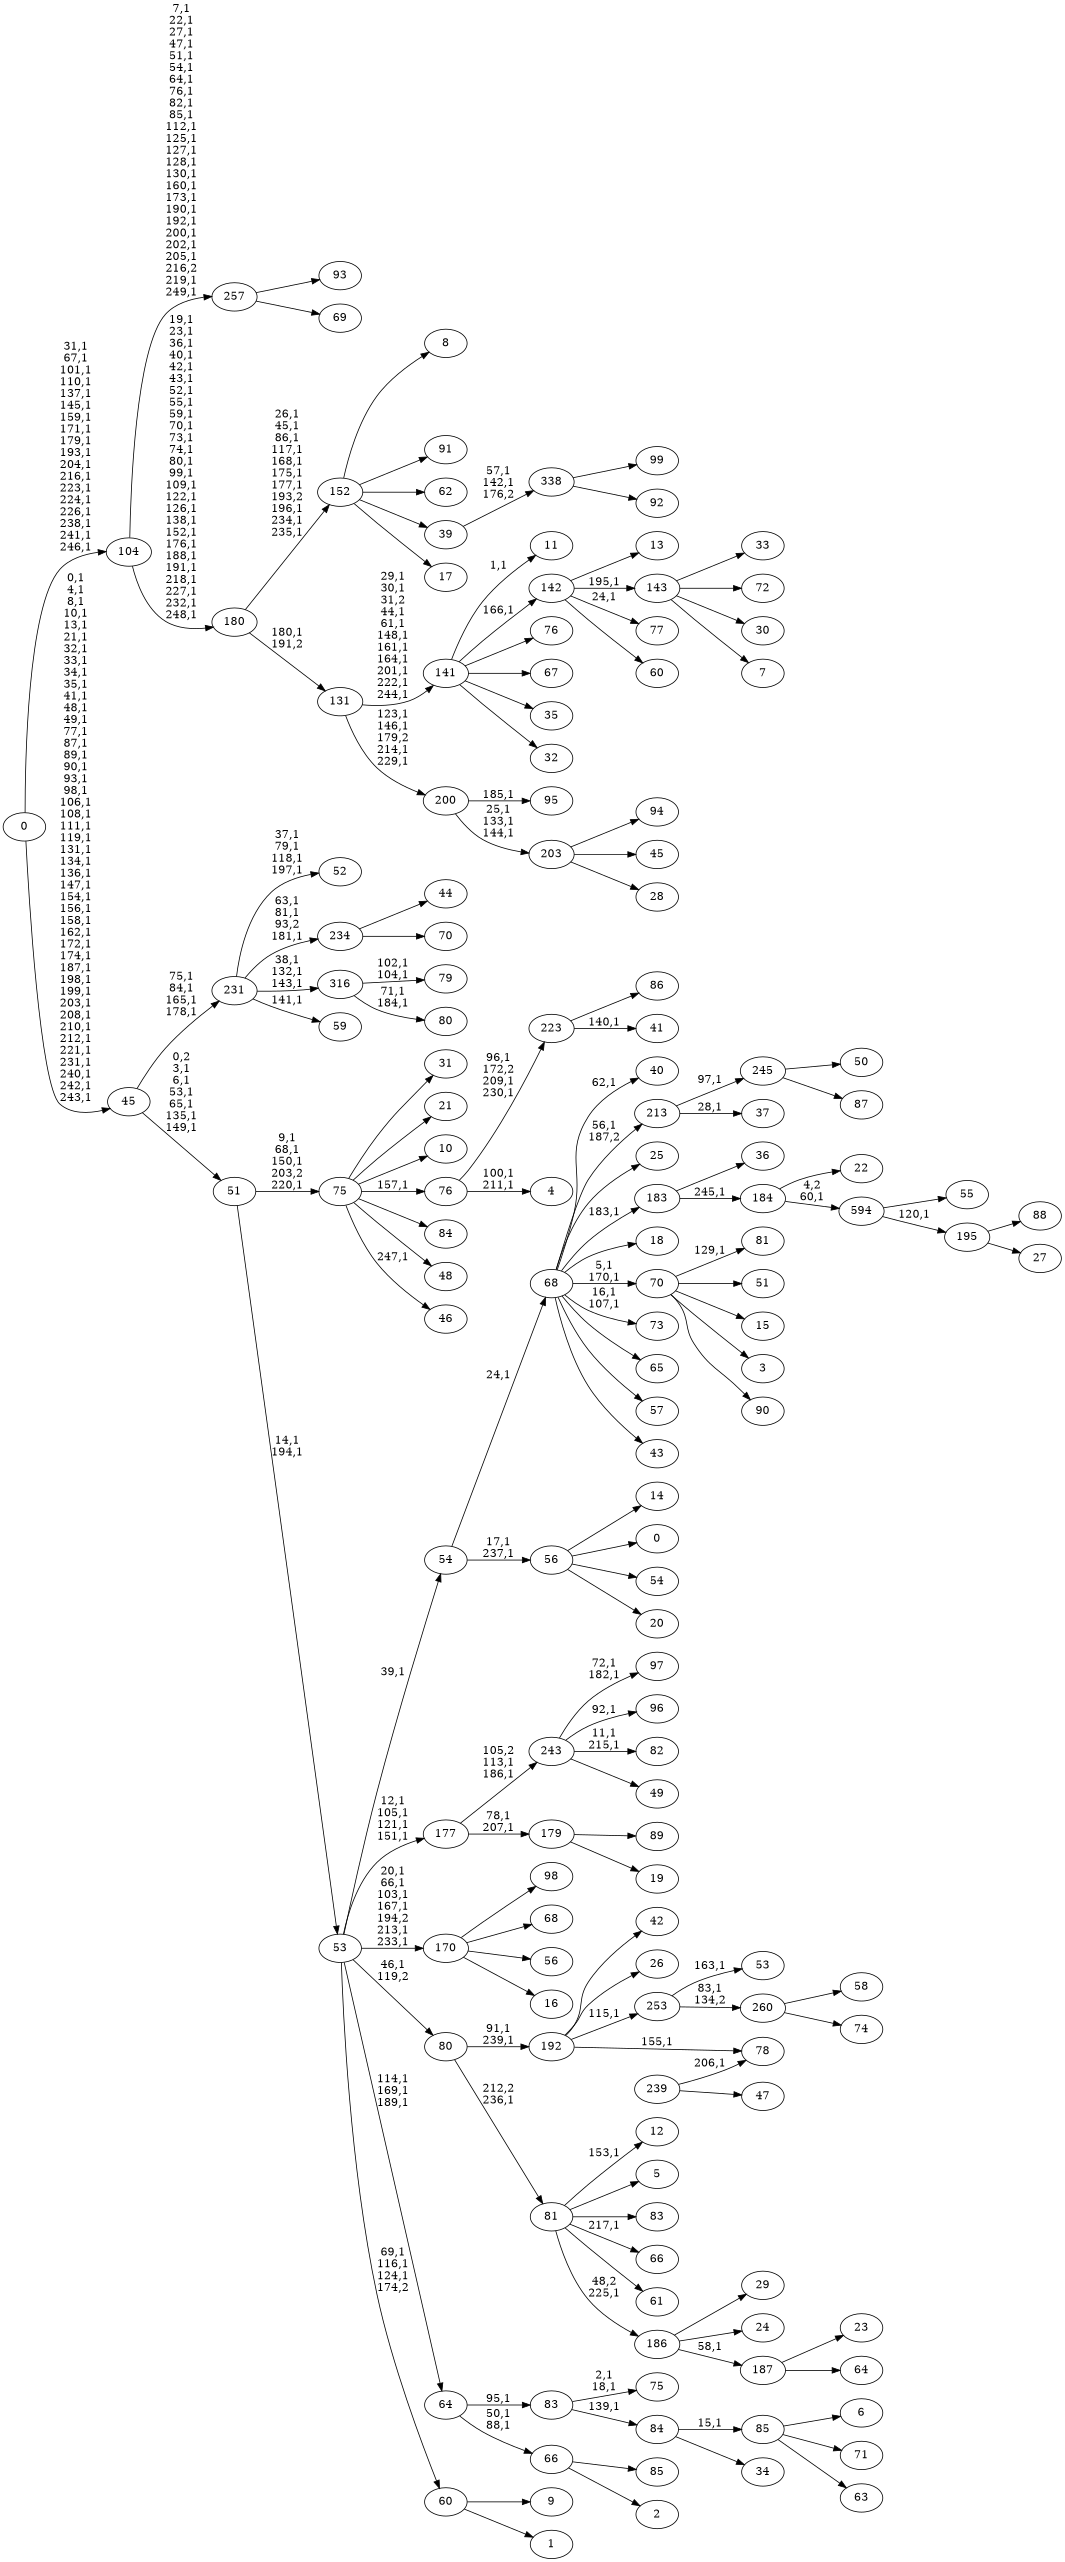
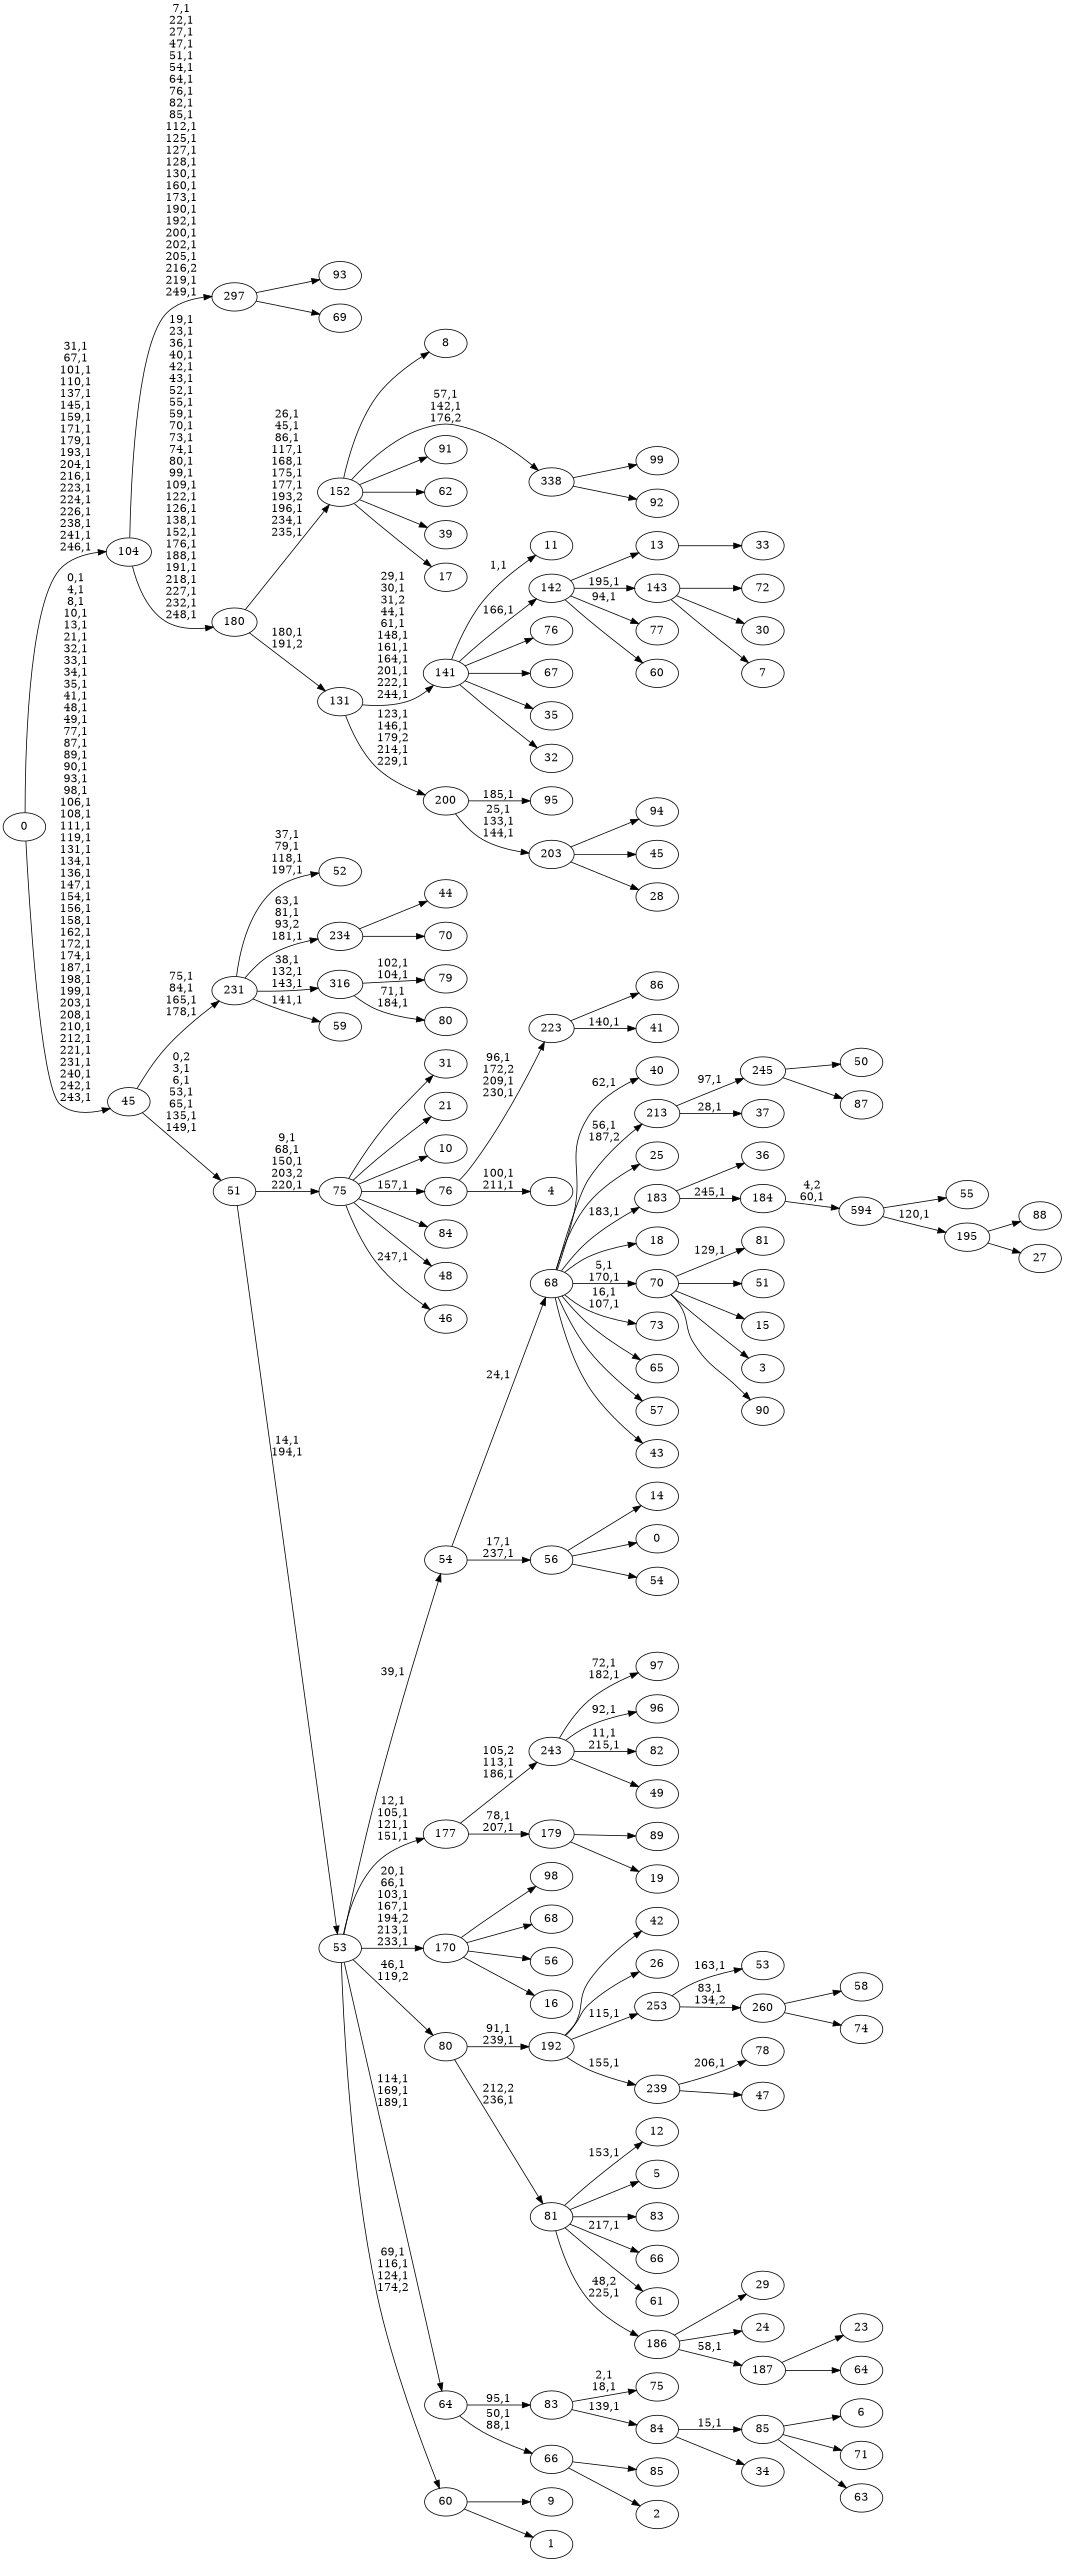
node "257": label "257" -> "297"
edge "39" -> "338": now "152" -> "338"
edge "143" -> "33": now "13" -> "33"
edge "142" -> "77": label "24,1" -> "94,1"
node "22": removed
node "20": removed
edge "192" -> "78": now "192" -> "239"
